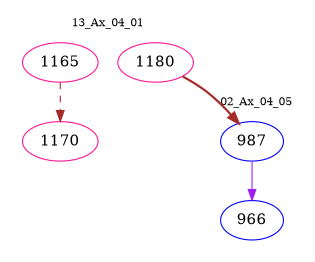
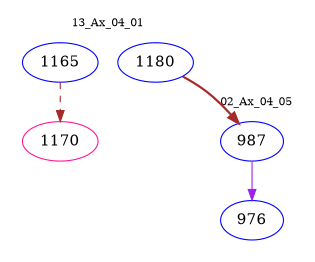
node "1165": color deeppink -> blue
node "1180": color deeppink -> blue
node "966": label "966" -> "976"
